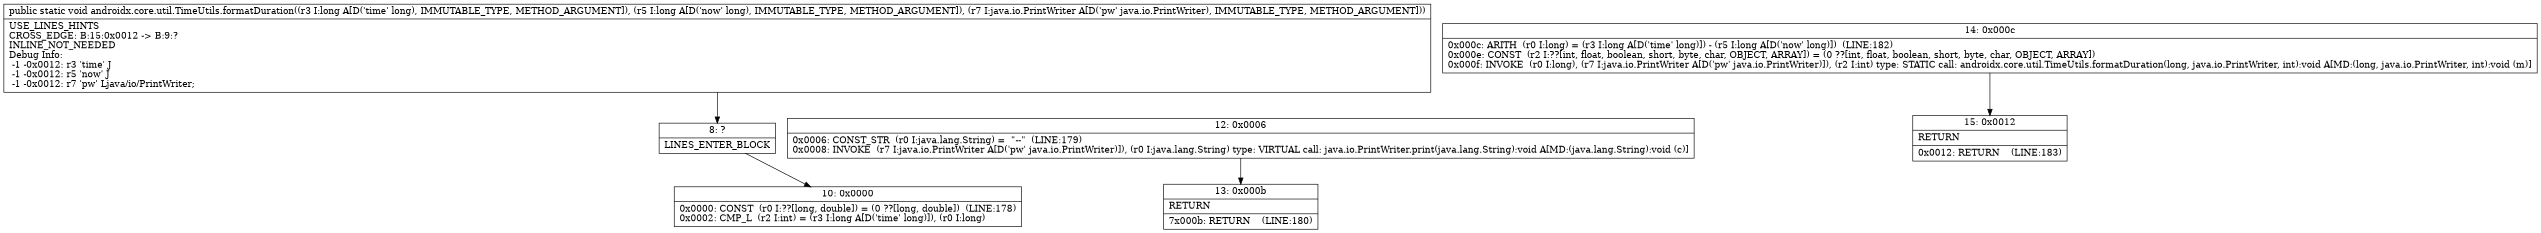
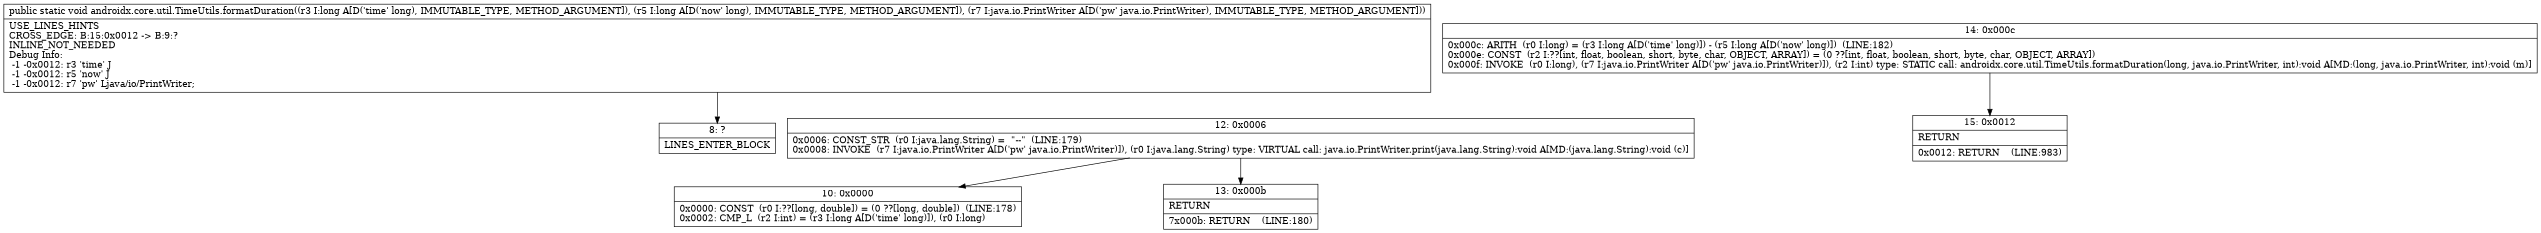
node "15: 0x0012": text "0x0012: RETURN    (LINE:183)" -> "0x0012: RETURN    (LINE:983)"
edge "8: ?" -> "10: 0x0000": now "12: 0x0006" -> "10: 0x0000"
